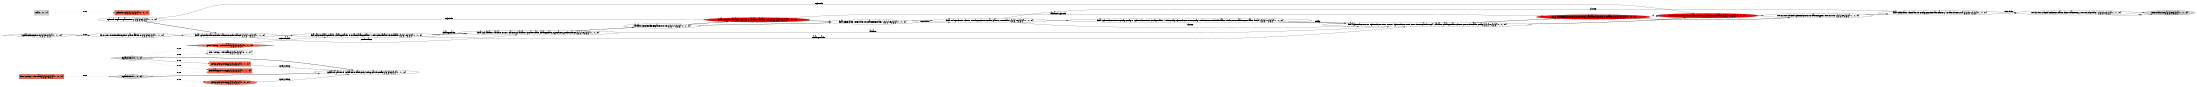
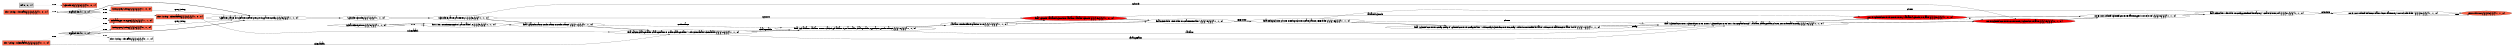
node "return this.root@@@23@@@['1', '1', '0']": fillcolor lightgray -> tomato
node "List<String> schemaPath@@@2@@@['1', '0', '0']": added
node "SqlNode sqlNode@@@4@@@['1', '1', '0']": added
node "List<String> schemaPath@@@2@@@['0', '1', '0']": shape diamond -> box
edge "expandView['0', '1', '0']" -> "List<String> schemaPath@@@2@@@['0', '1', '0']": reversed
node "String queryString@@@2@@@['1', '0', '0']": shape ellipse -> box
